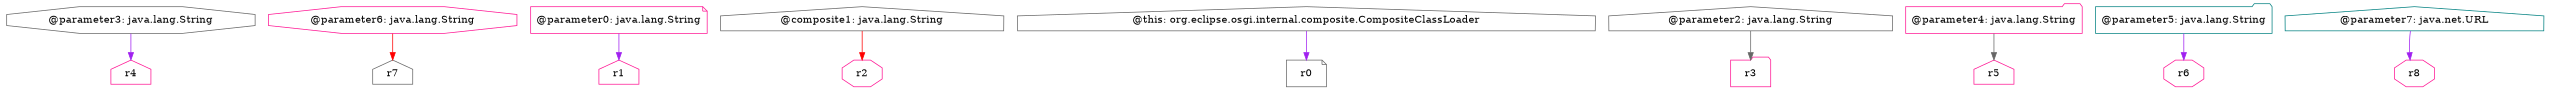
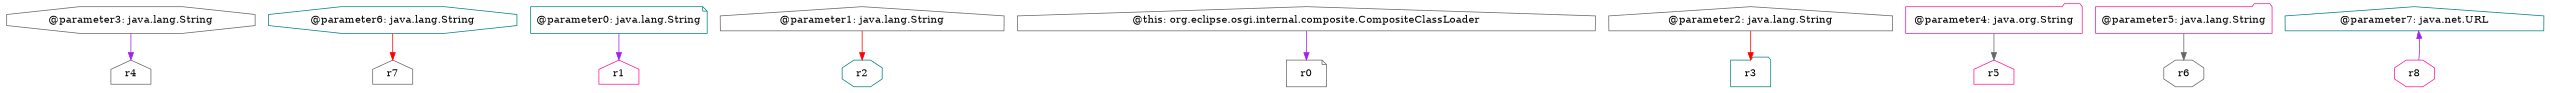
node "@parameter6: java.lang.String": color deeppink -> teal
node "@parameter0: java.lang.String": color deeppink -> teal
node "@composite1: java.lang.String": label "@composite1: java.lang.String" -> "@parameter1: java.lang.String"
node "@parameter4: java.lang.String": label "@parameter4: java.lang.String" -> "@parameter4: java.org.String"
node "@parameter5: java.lang.String": color teal -> deeppink
edge "@parameter2: java.lang.String" -> "r3": color gray40 -> red
edge "@parameter7: java.net.URL" -> "r8": reversed
edge "@parameter5: java.lang.String" -> "r6": color purple -> gray40
node "r4": color deeppink -> gray40
node "r2": color deeppink -> teal
node "r3": color deeppink -> teal
node "r6": color deeppink -> gray40
